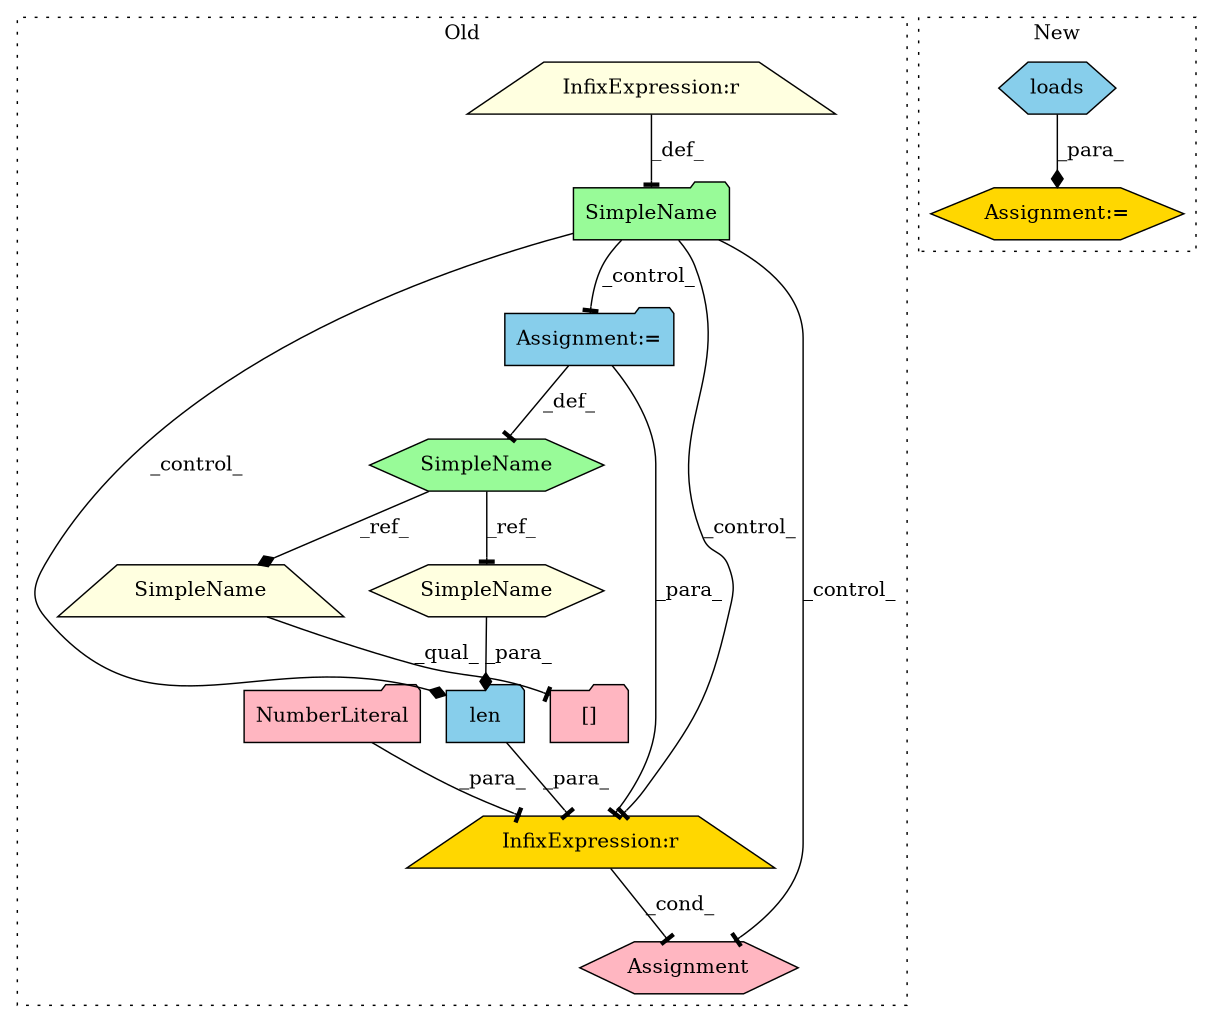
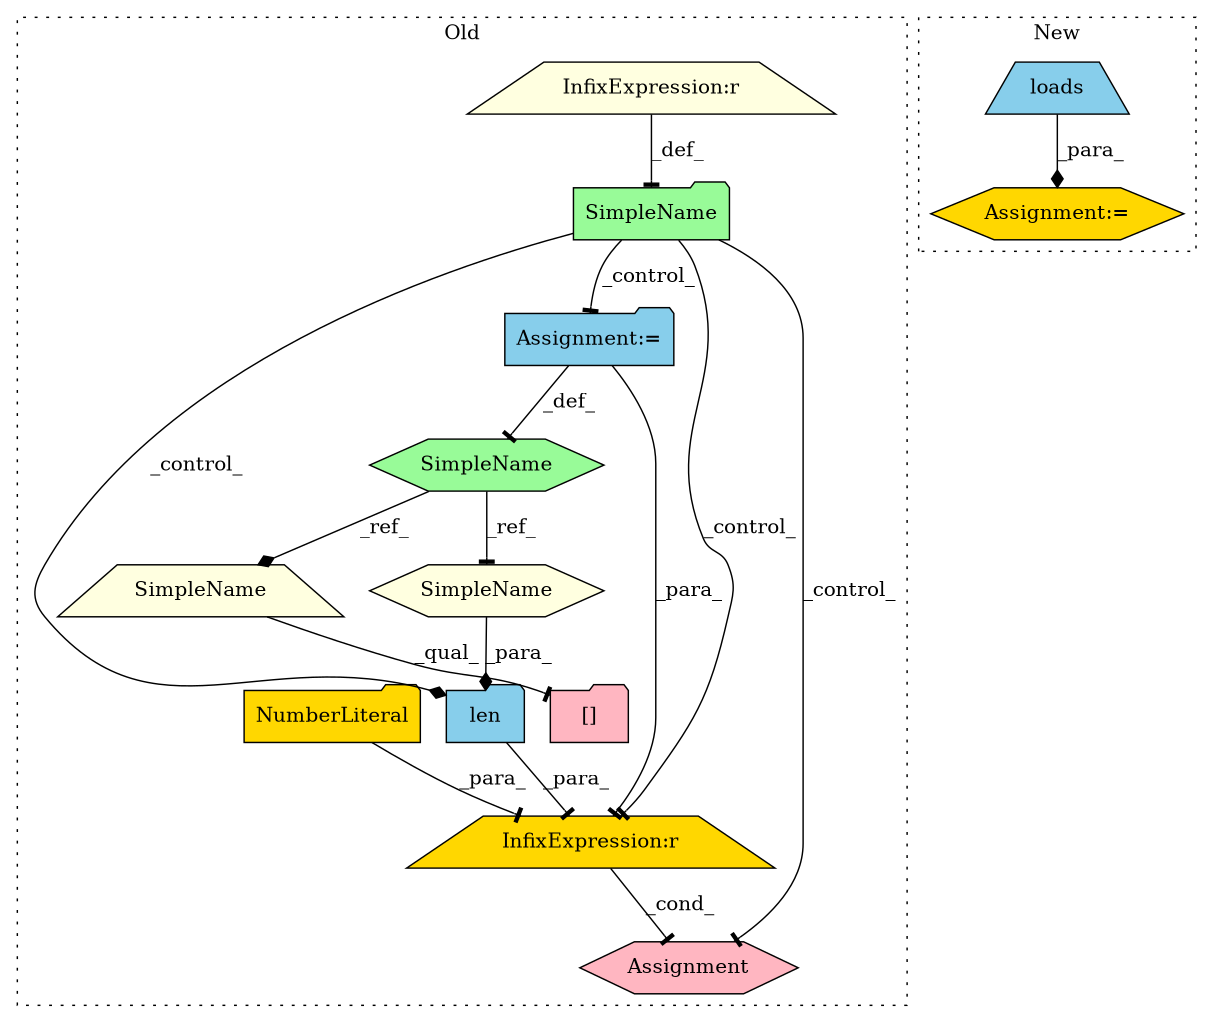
node "loads": shape hexagon -> trapezium
node "NumberLiteral": fillcolor lightpink -> gold
